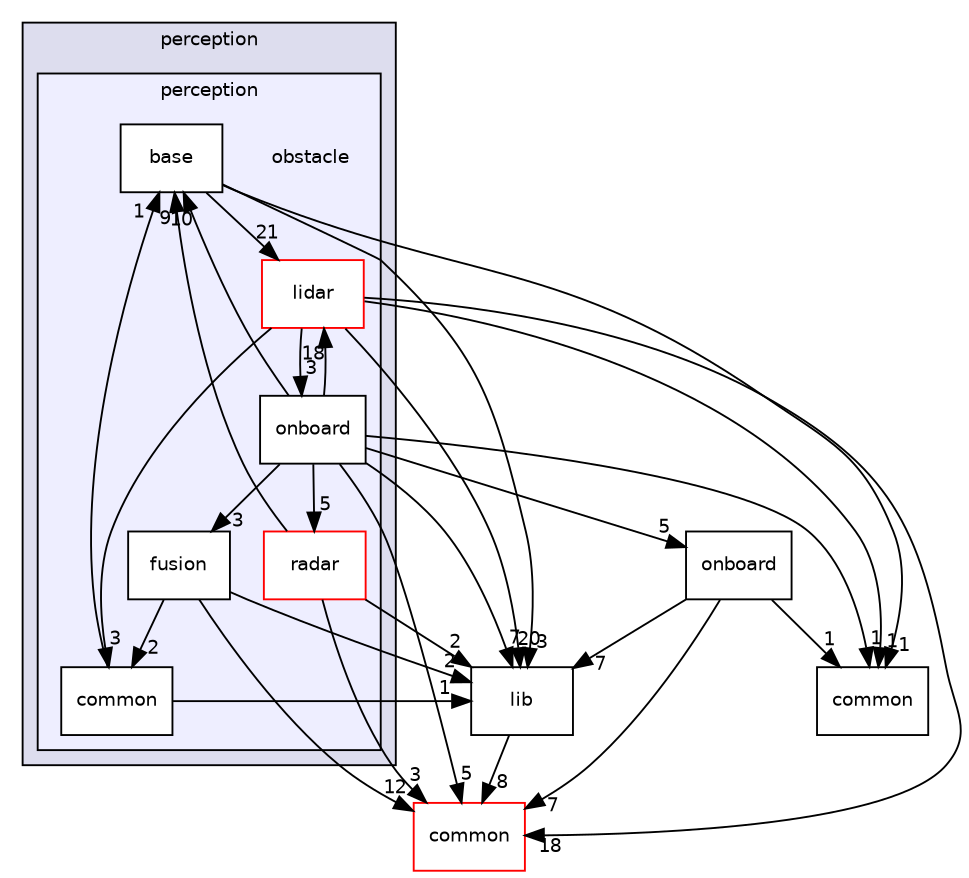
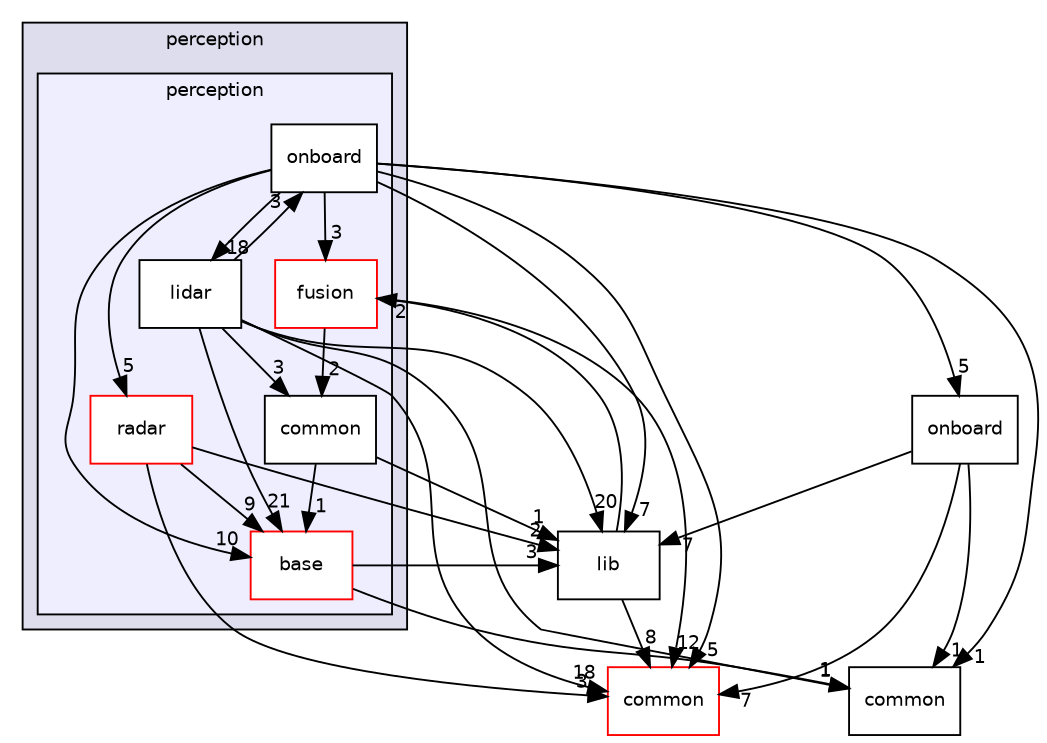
node "base": color black -> red
node "obstacle": removed
edge "base" -> "lidar": reversed
node "lidar": color red -> black
node "fusion": color black -> red
edge "fusion" -> "lib": reversed
